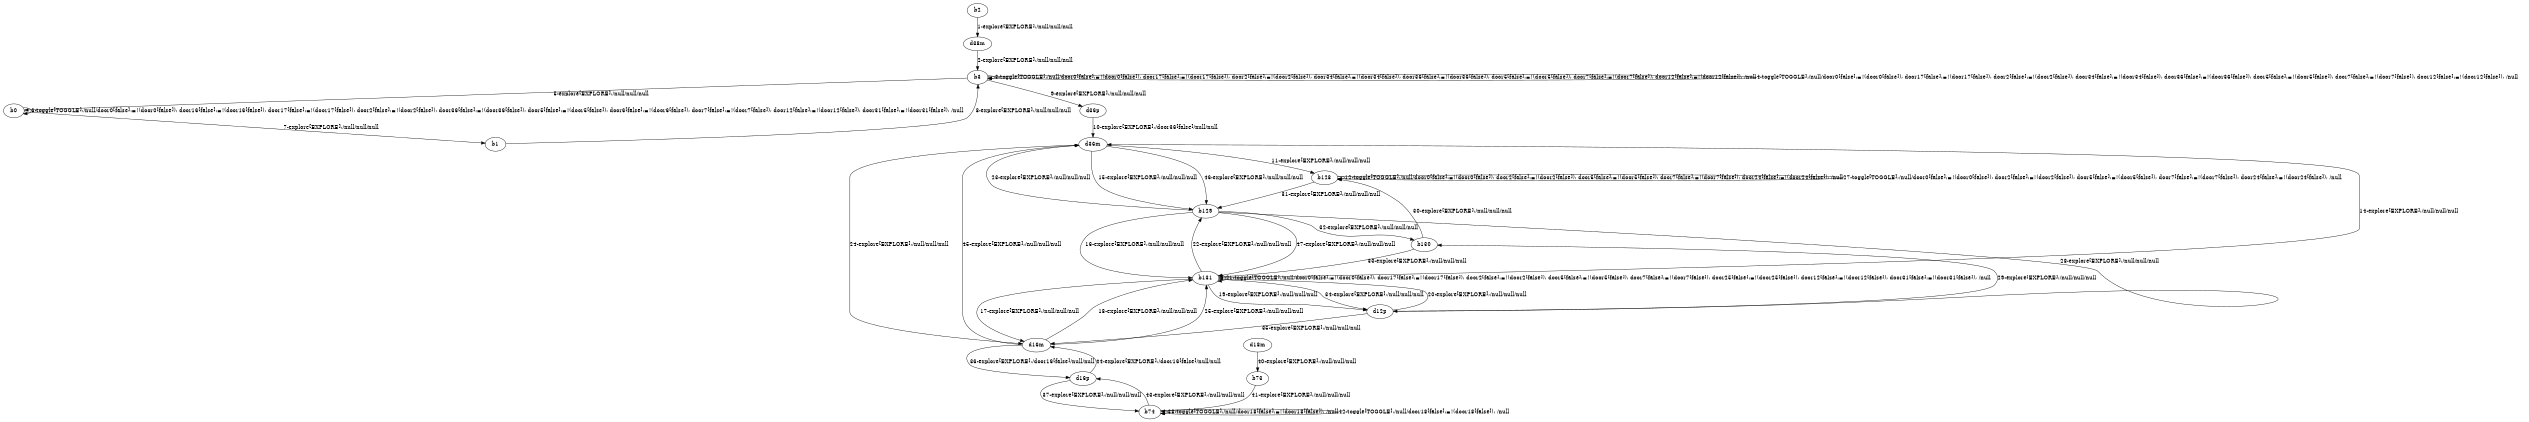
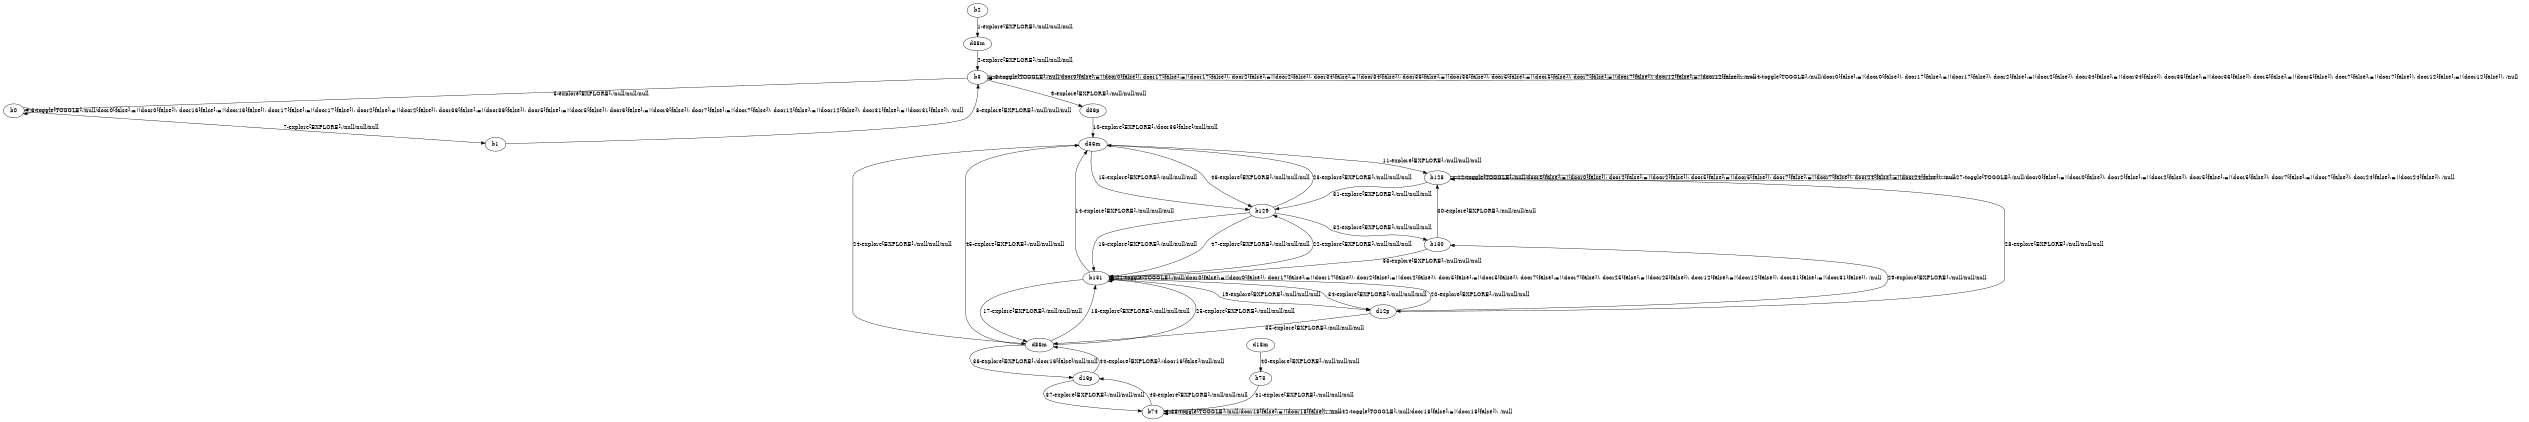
edge "b129" -> "d12p": now "b128" -> "d12p"
node "d16m": label "d16m" -> "d86m"
